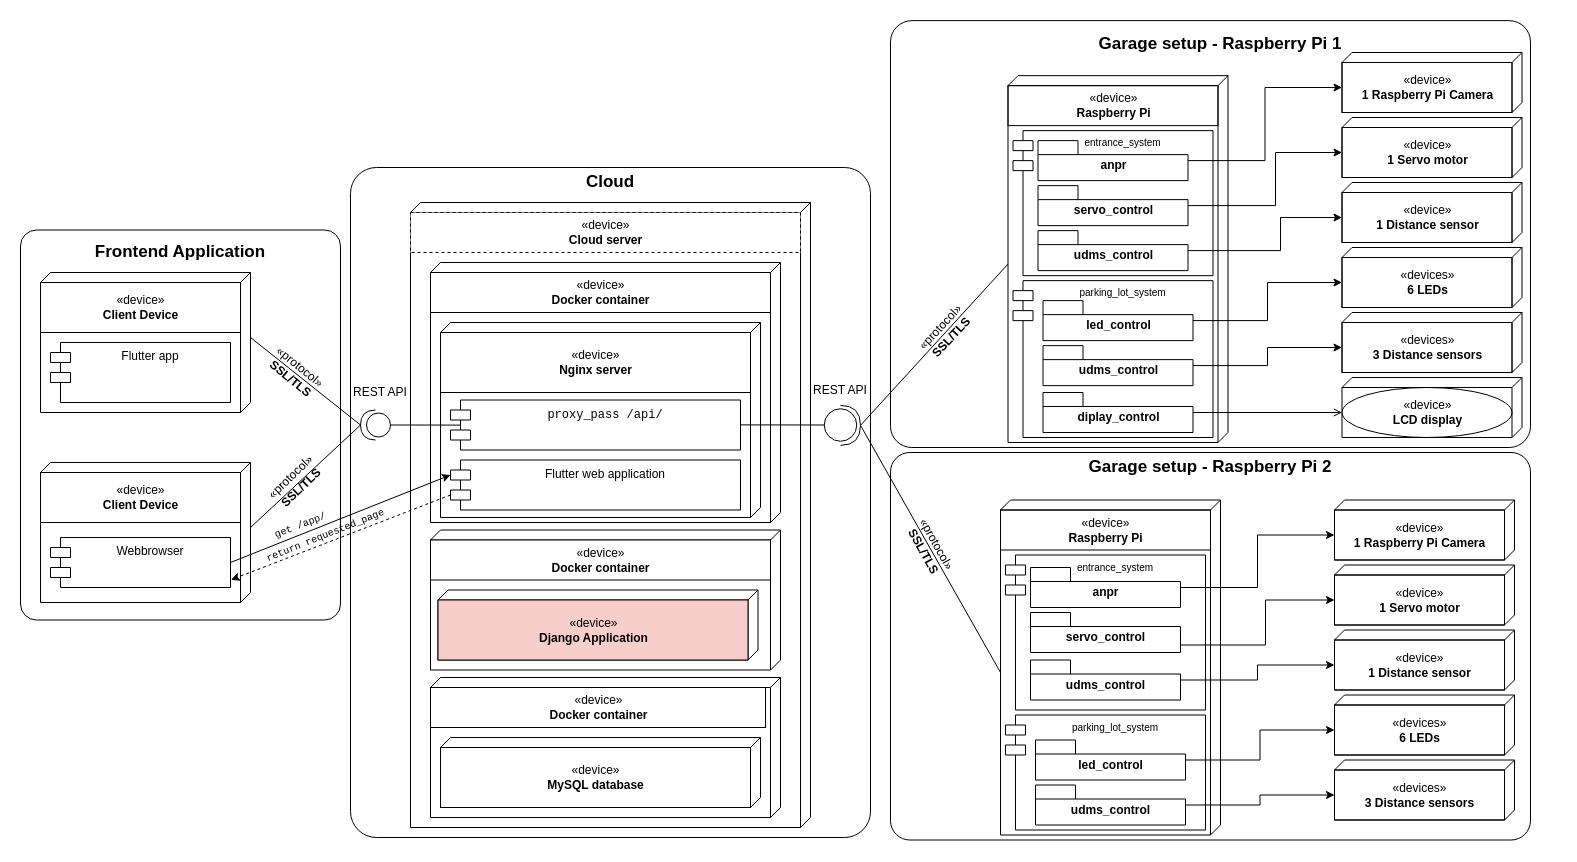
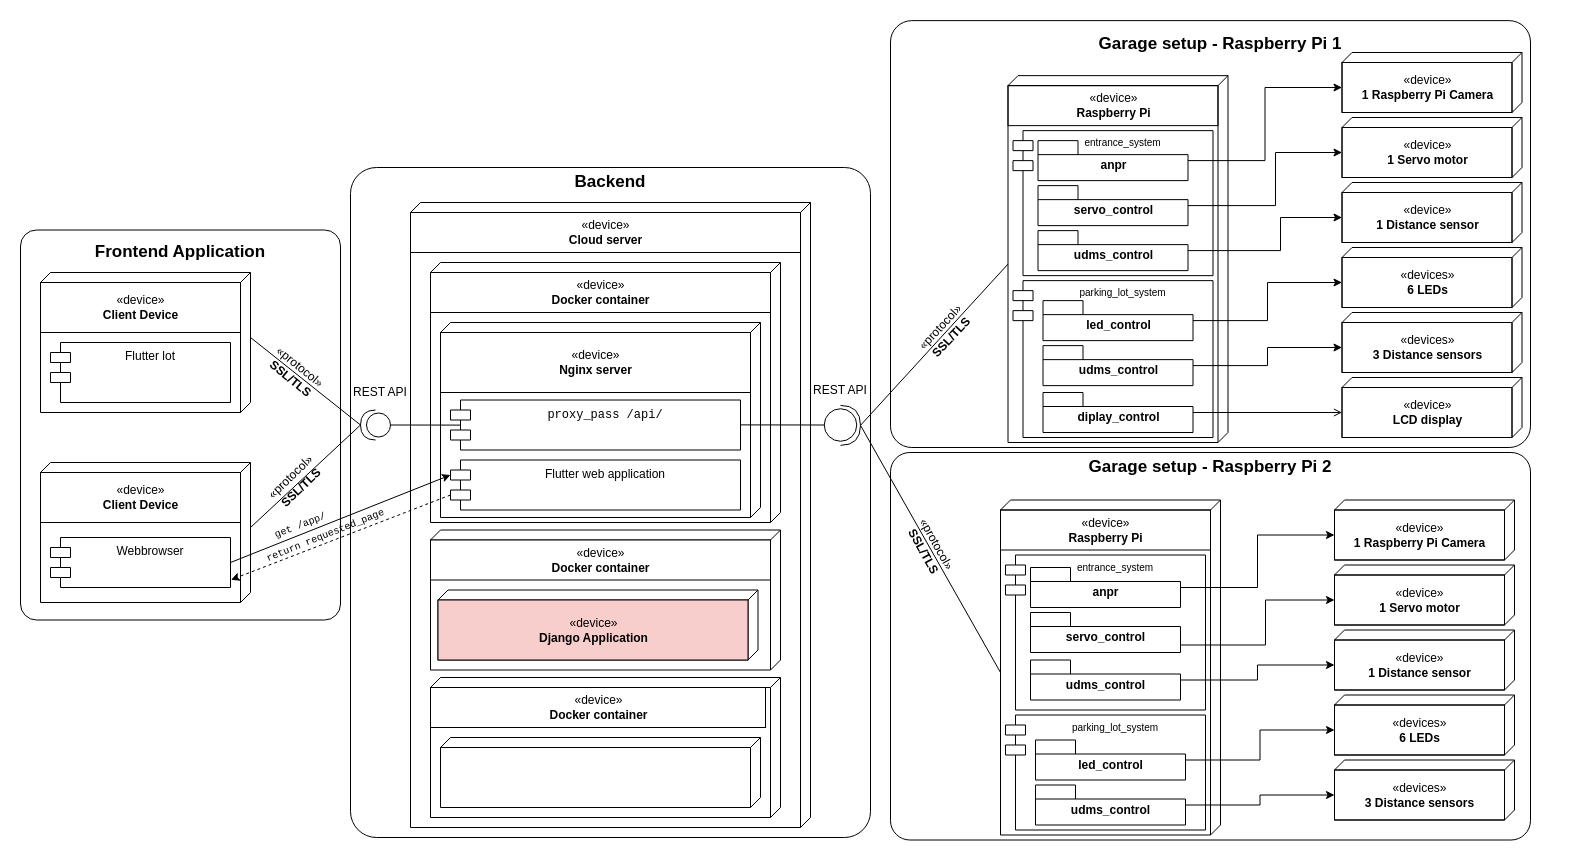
node "Cloud": label "Cloud" -> "Backend"
node "«device» Cloud server": style dashed -> solid
node "Flutter app": label "Flutter app" -> "Flutter lot"
node "«device» LCD display": shape ellipse -> rectangle
node "«device» MySQL database": removed
